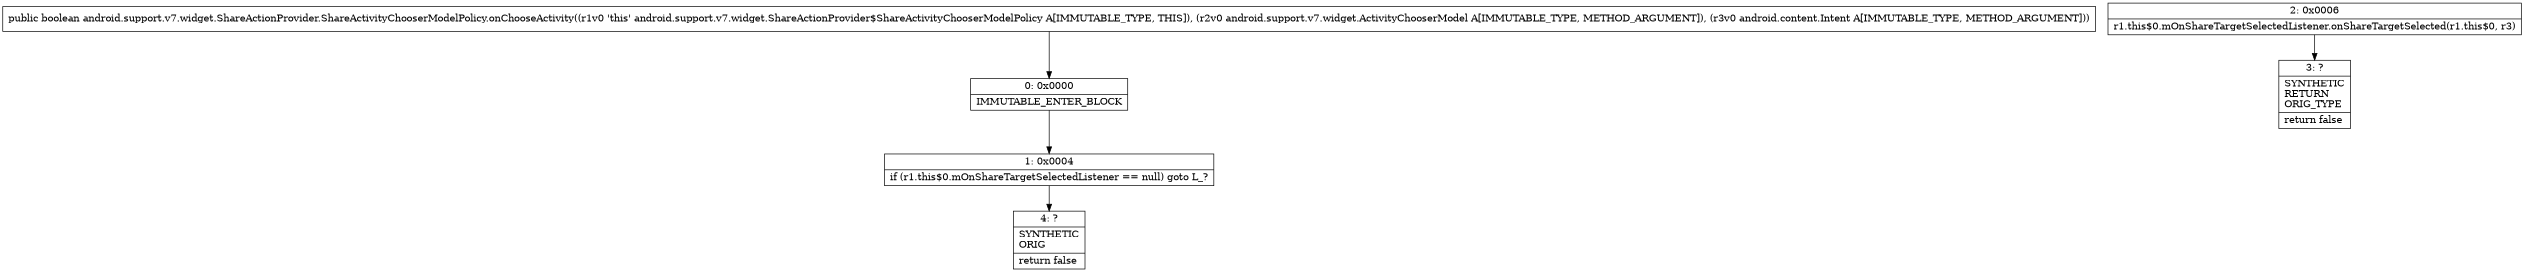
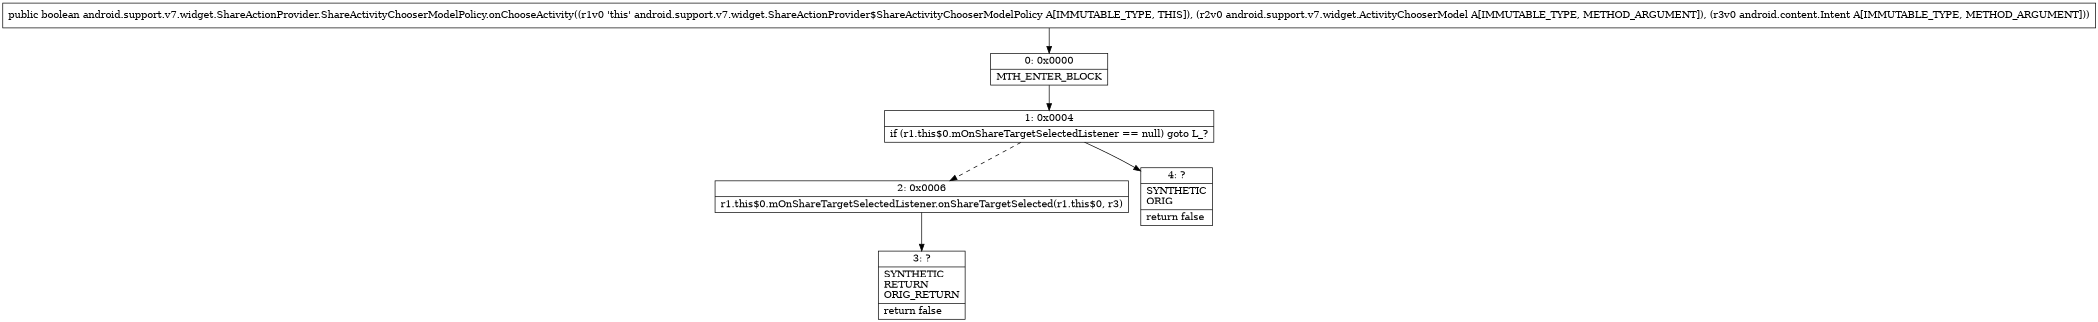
node "0: 0x0000": text "IMMUTABLE_ENTER_BLOCK" -> "MTH_ENTER_BLOCK"
node "3: ?": text "ORIG_TYPE" -> "ORIG_RETURN"
edge "1: 0x0004" -> "2: 0x0006": added
